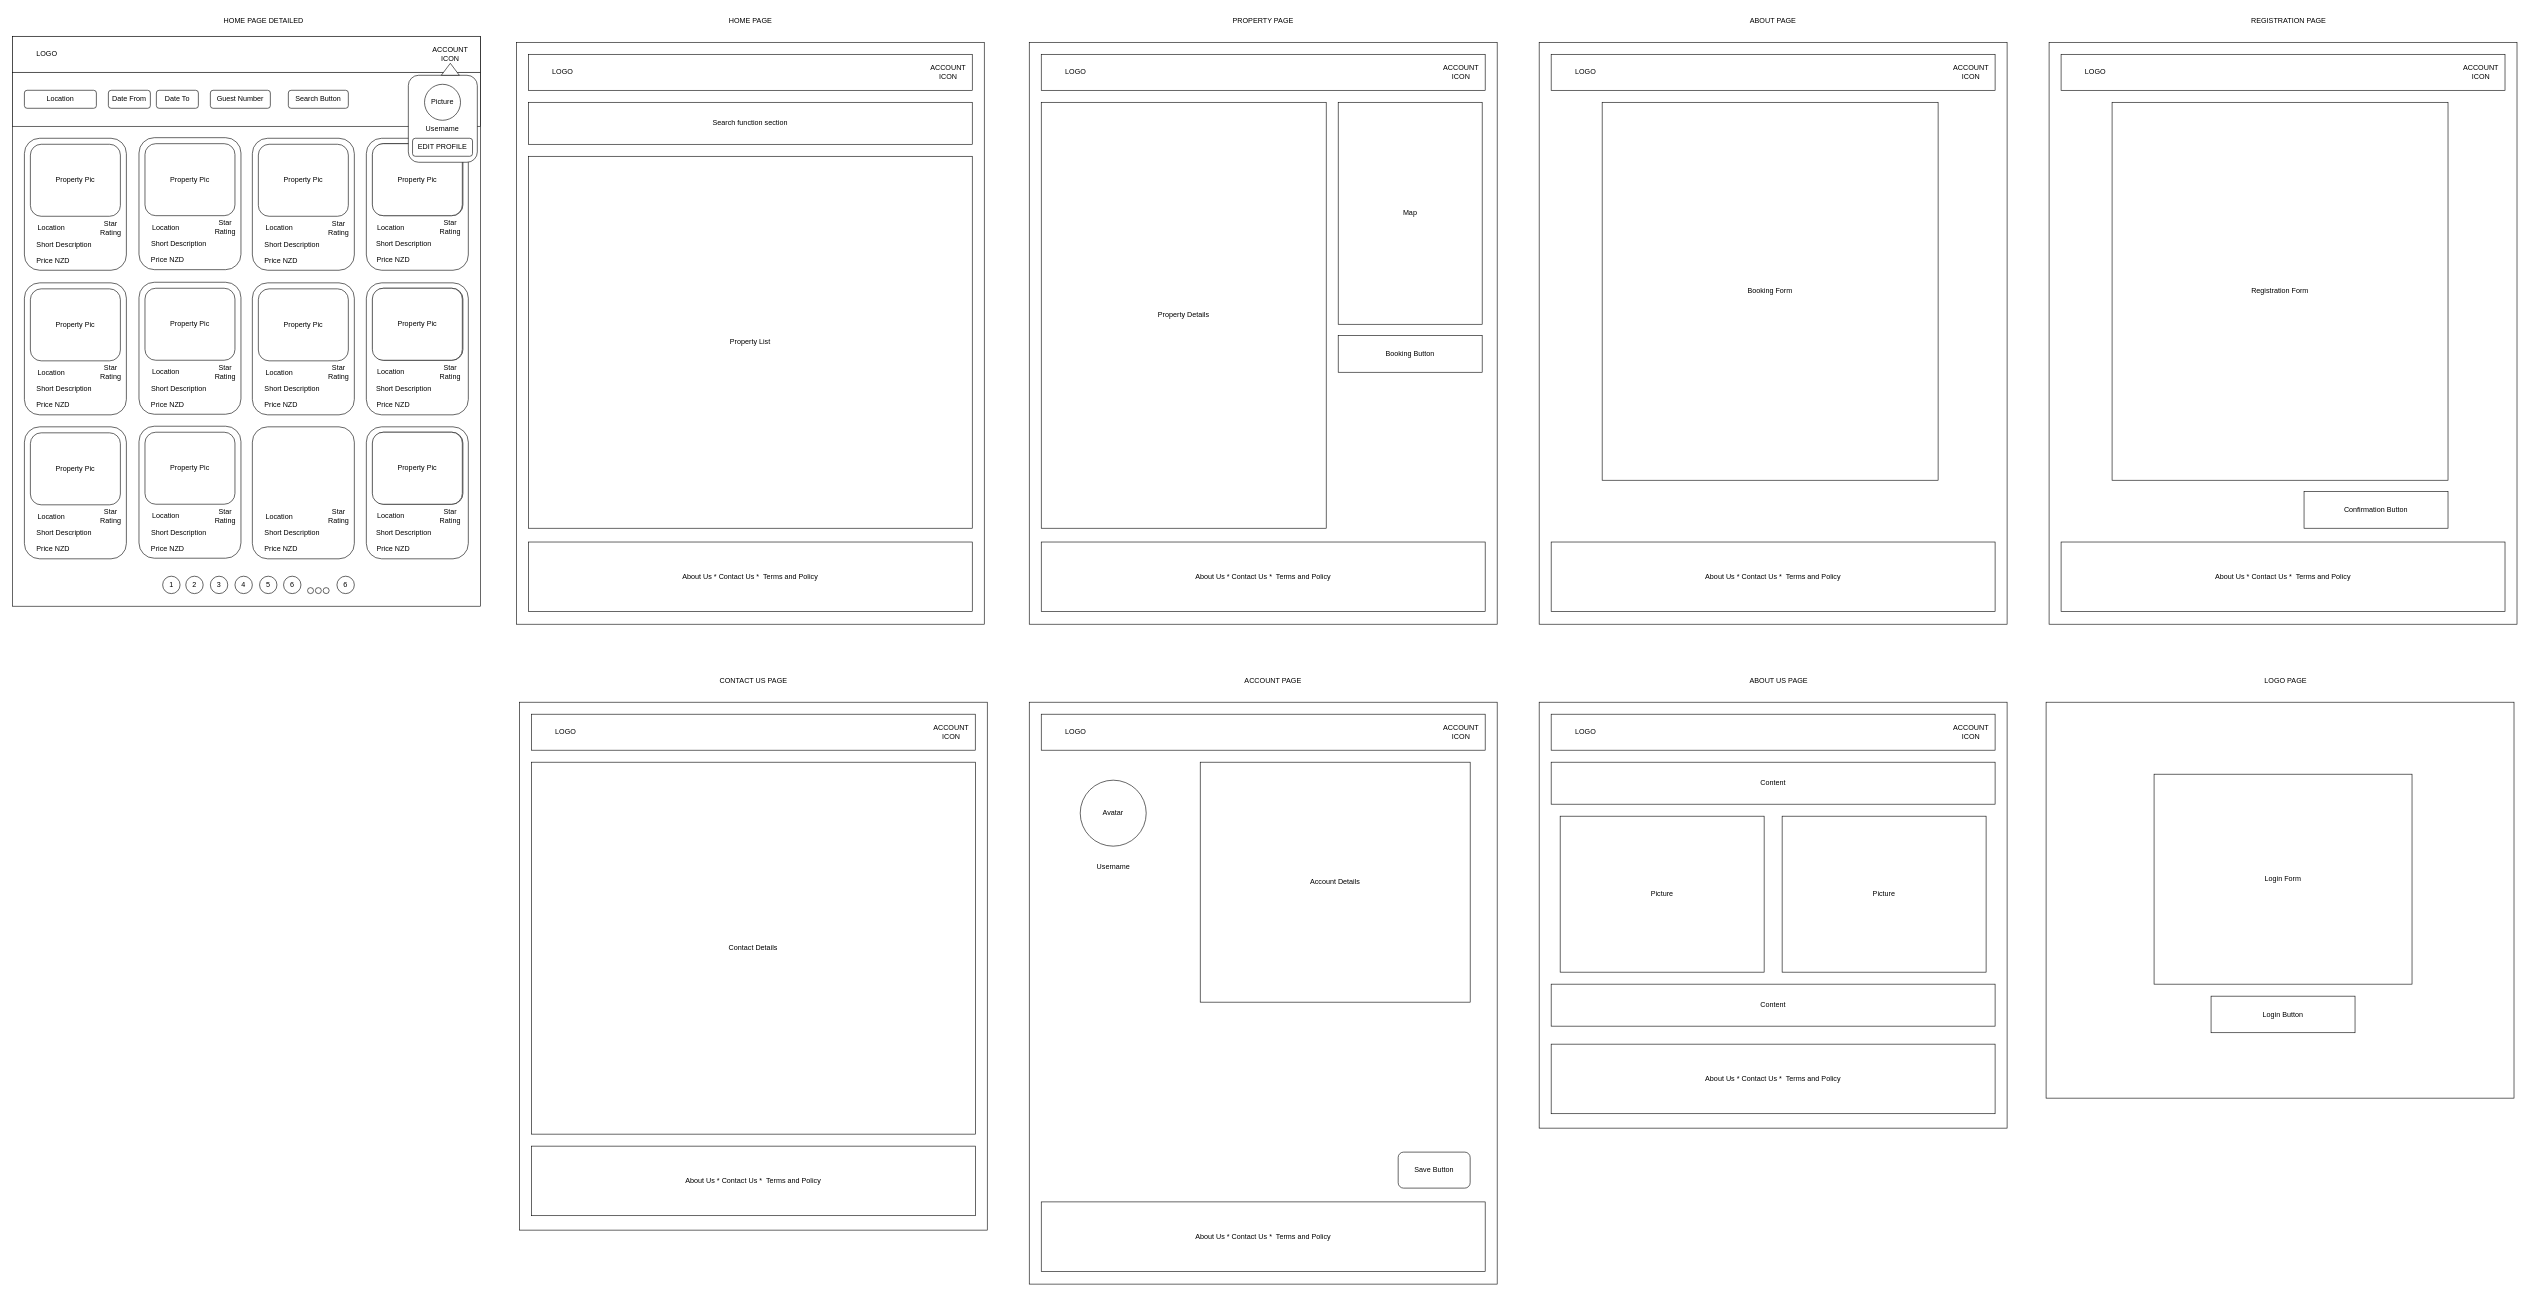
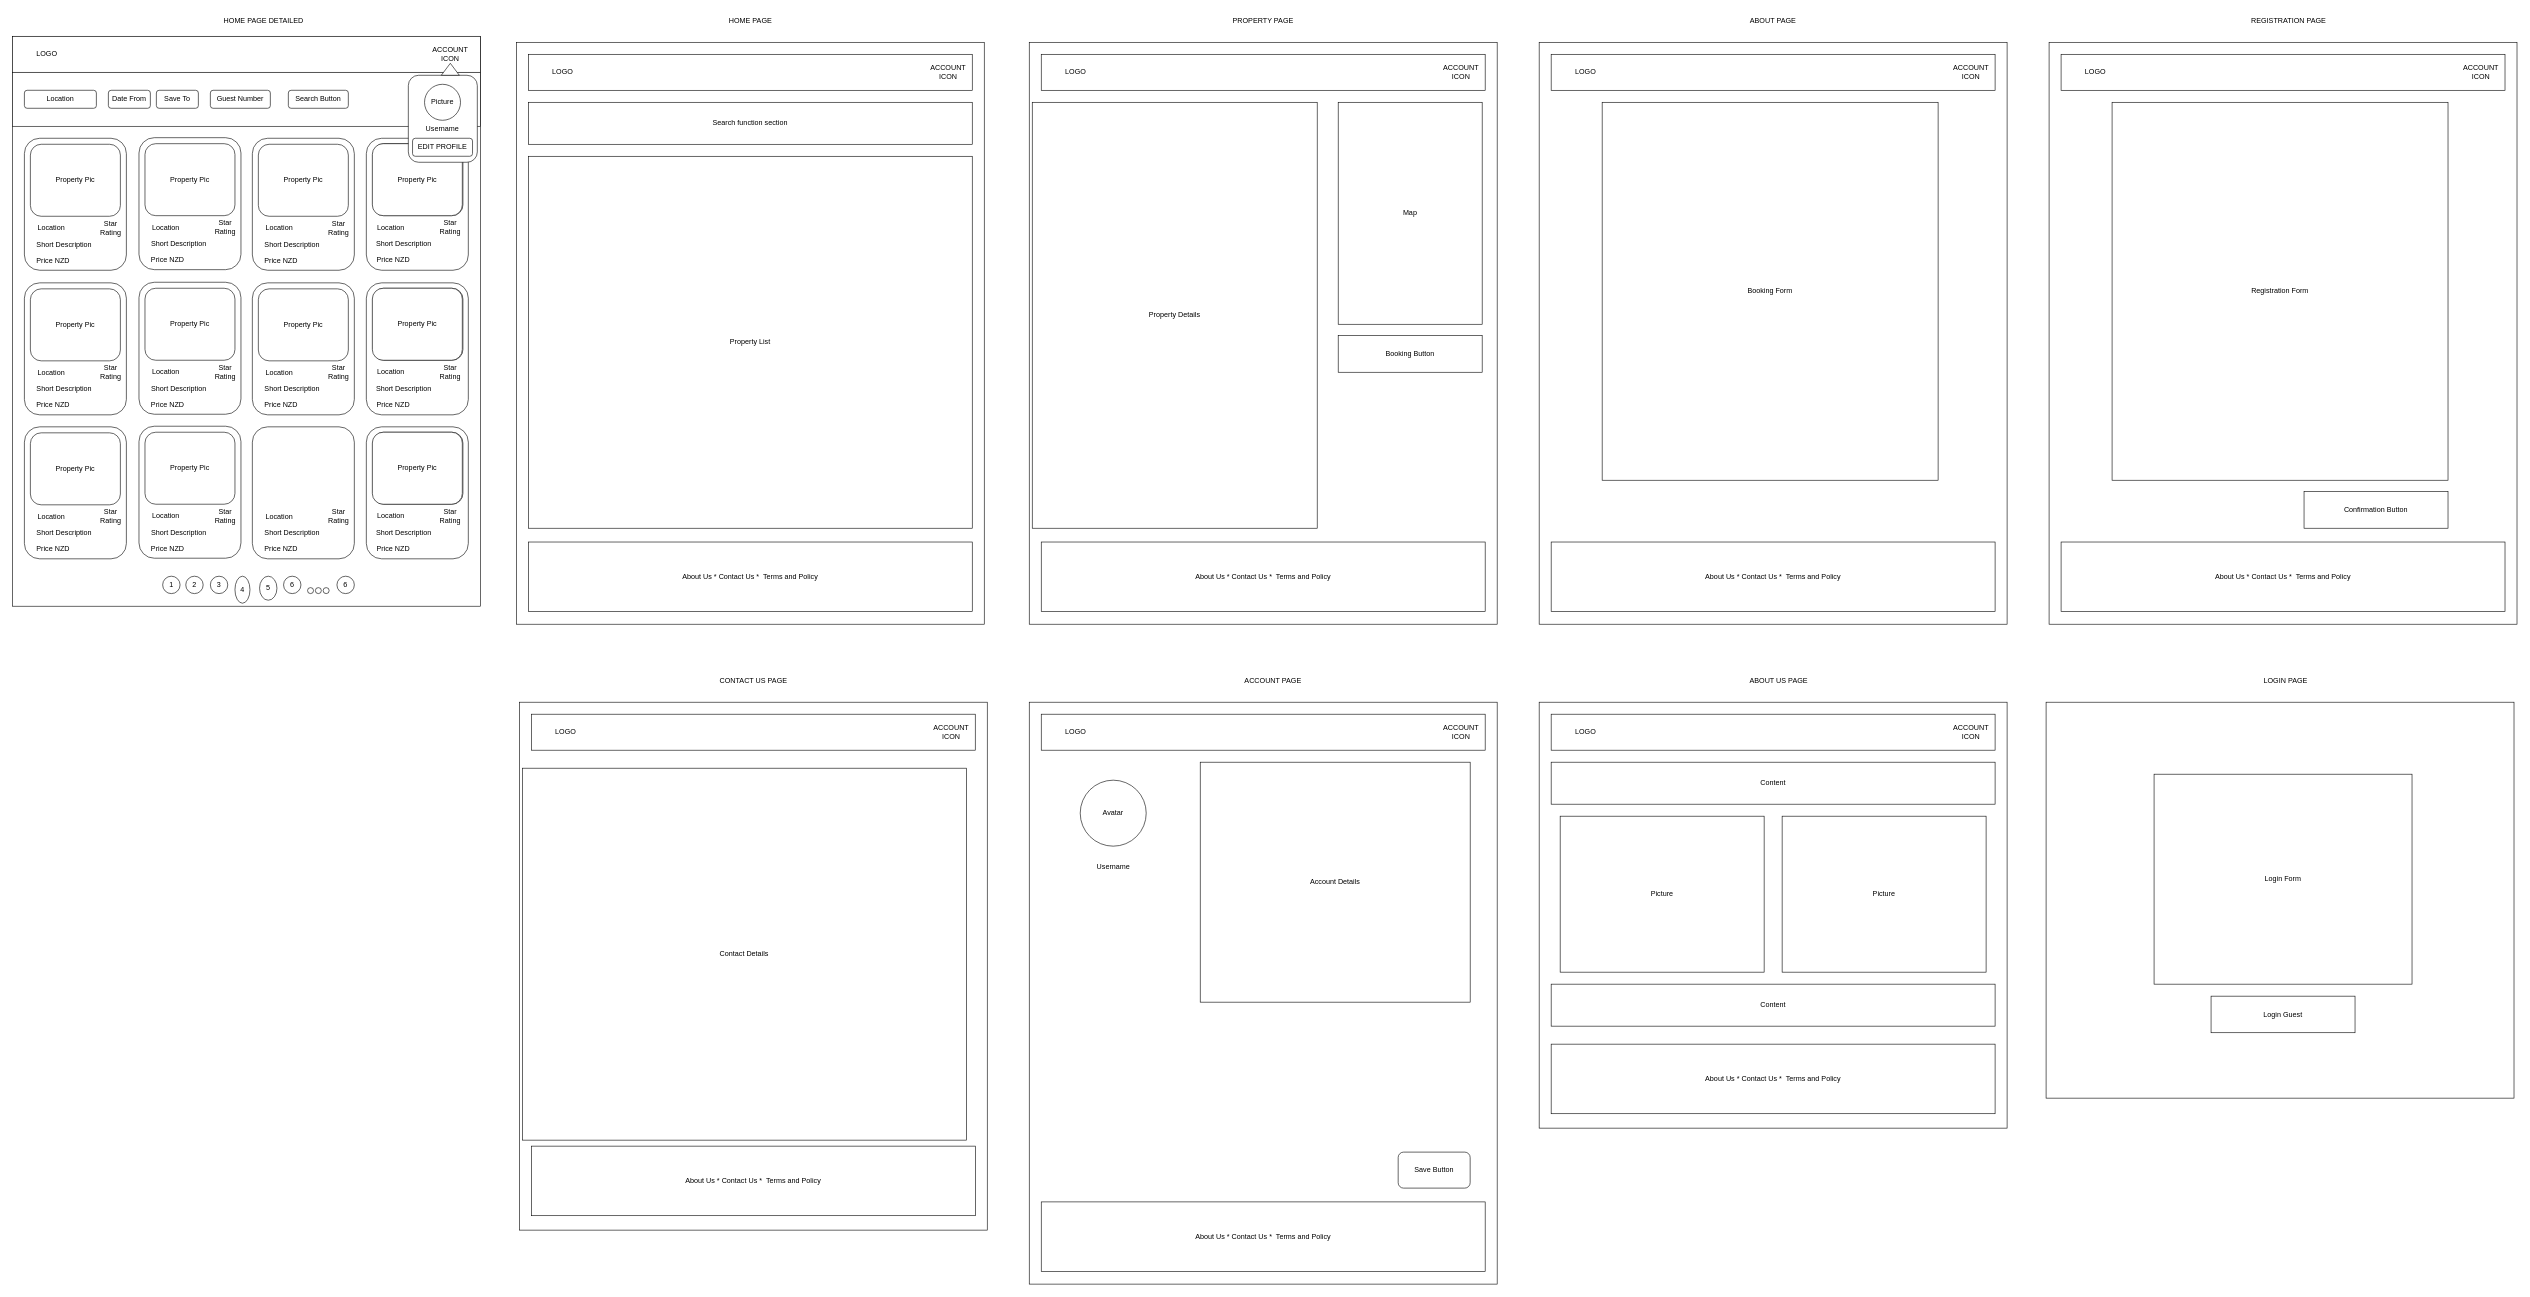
node "Date To": label "Date To" -> "Save To"
node "Property Details": moved (1184, 315) -> (1175, 315)
node "4": size 17x17 -> 15x27
node "5": size 17x17 -> 17x24
node "LOGO PAGE": label "LOGO PAGE" -> "LOGIN PAGE"
node "Contact Details": moved (753, 948) -> (744, 954)
node "Login Button": label "Login Button" -> "Login Guest"
